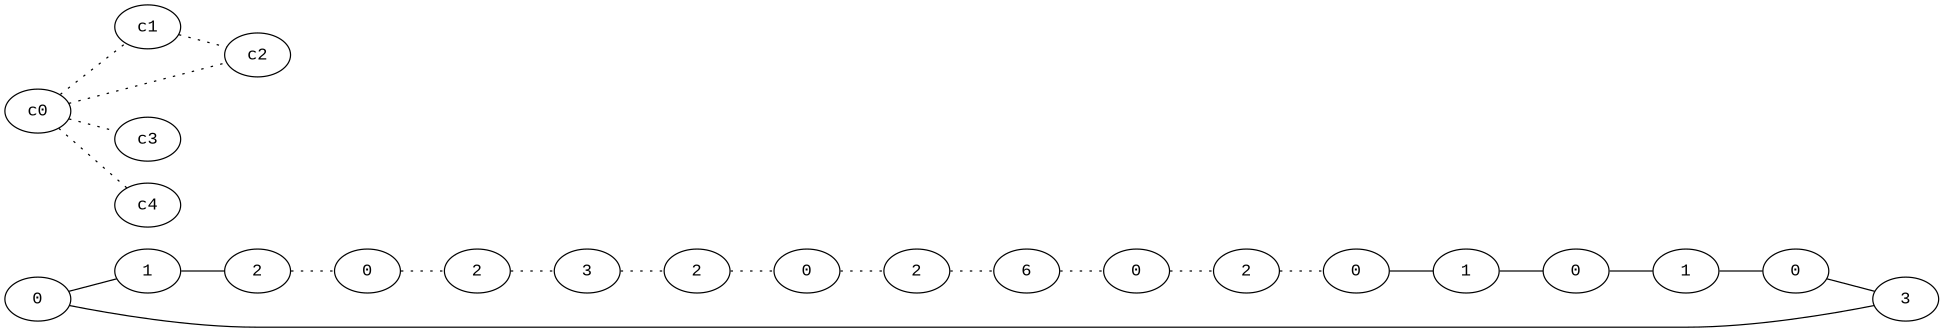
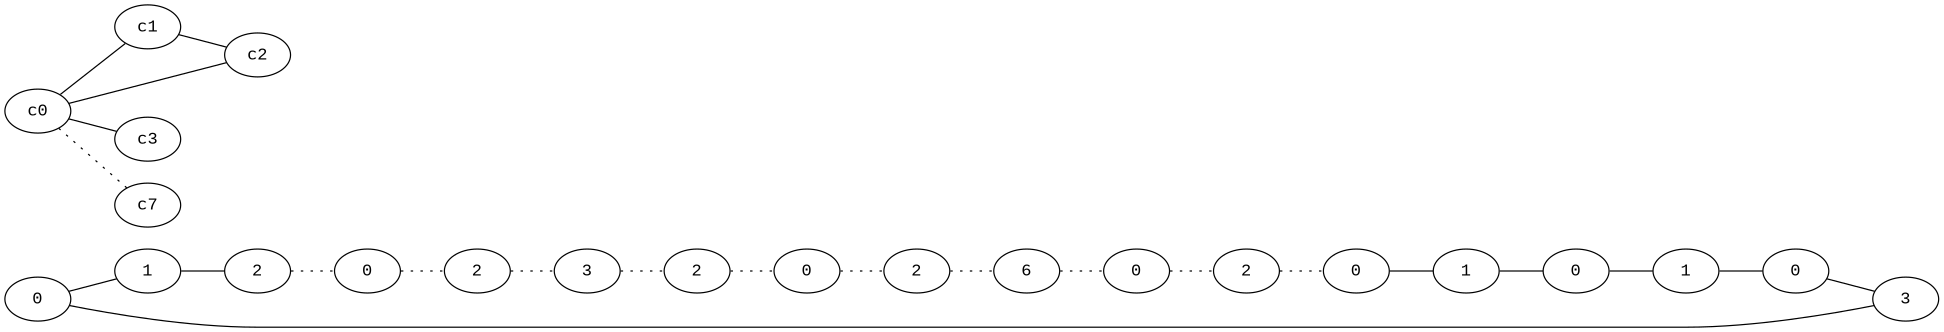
edge "c1" -- "c2": style dotted -> solid
edge "c1" -- "c0": style dotted -> solid
edge "c2" -- "c0": style dotted -> solid
edge "c0" -- "c3": style dotted -> solid
node "c4": label "c4" -> "c7"
